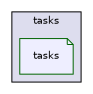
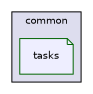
cluster "tasks": label "tasks" -> "common"
